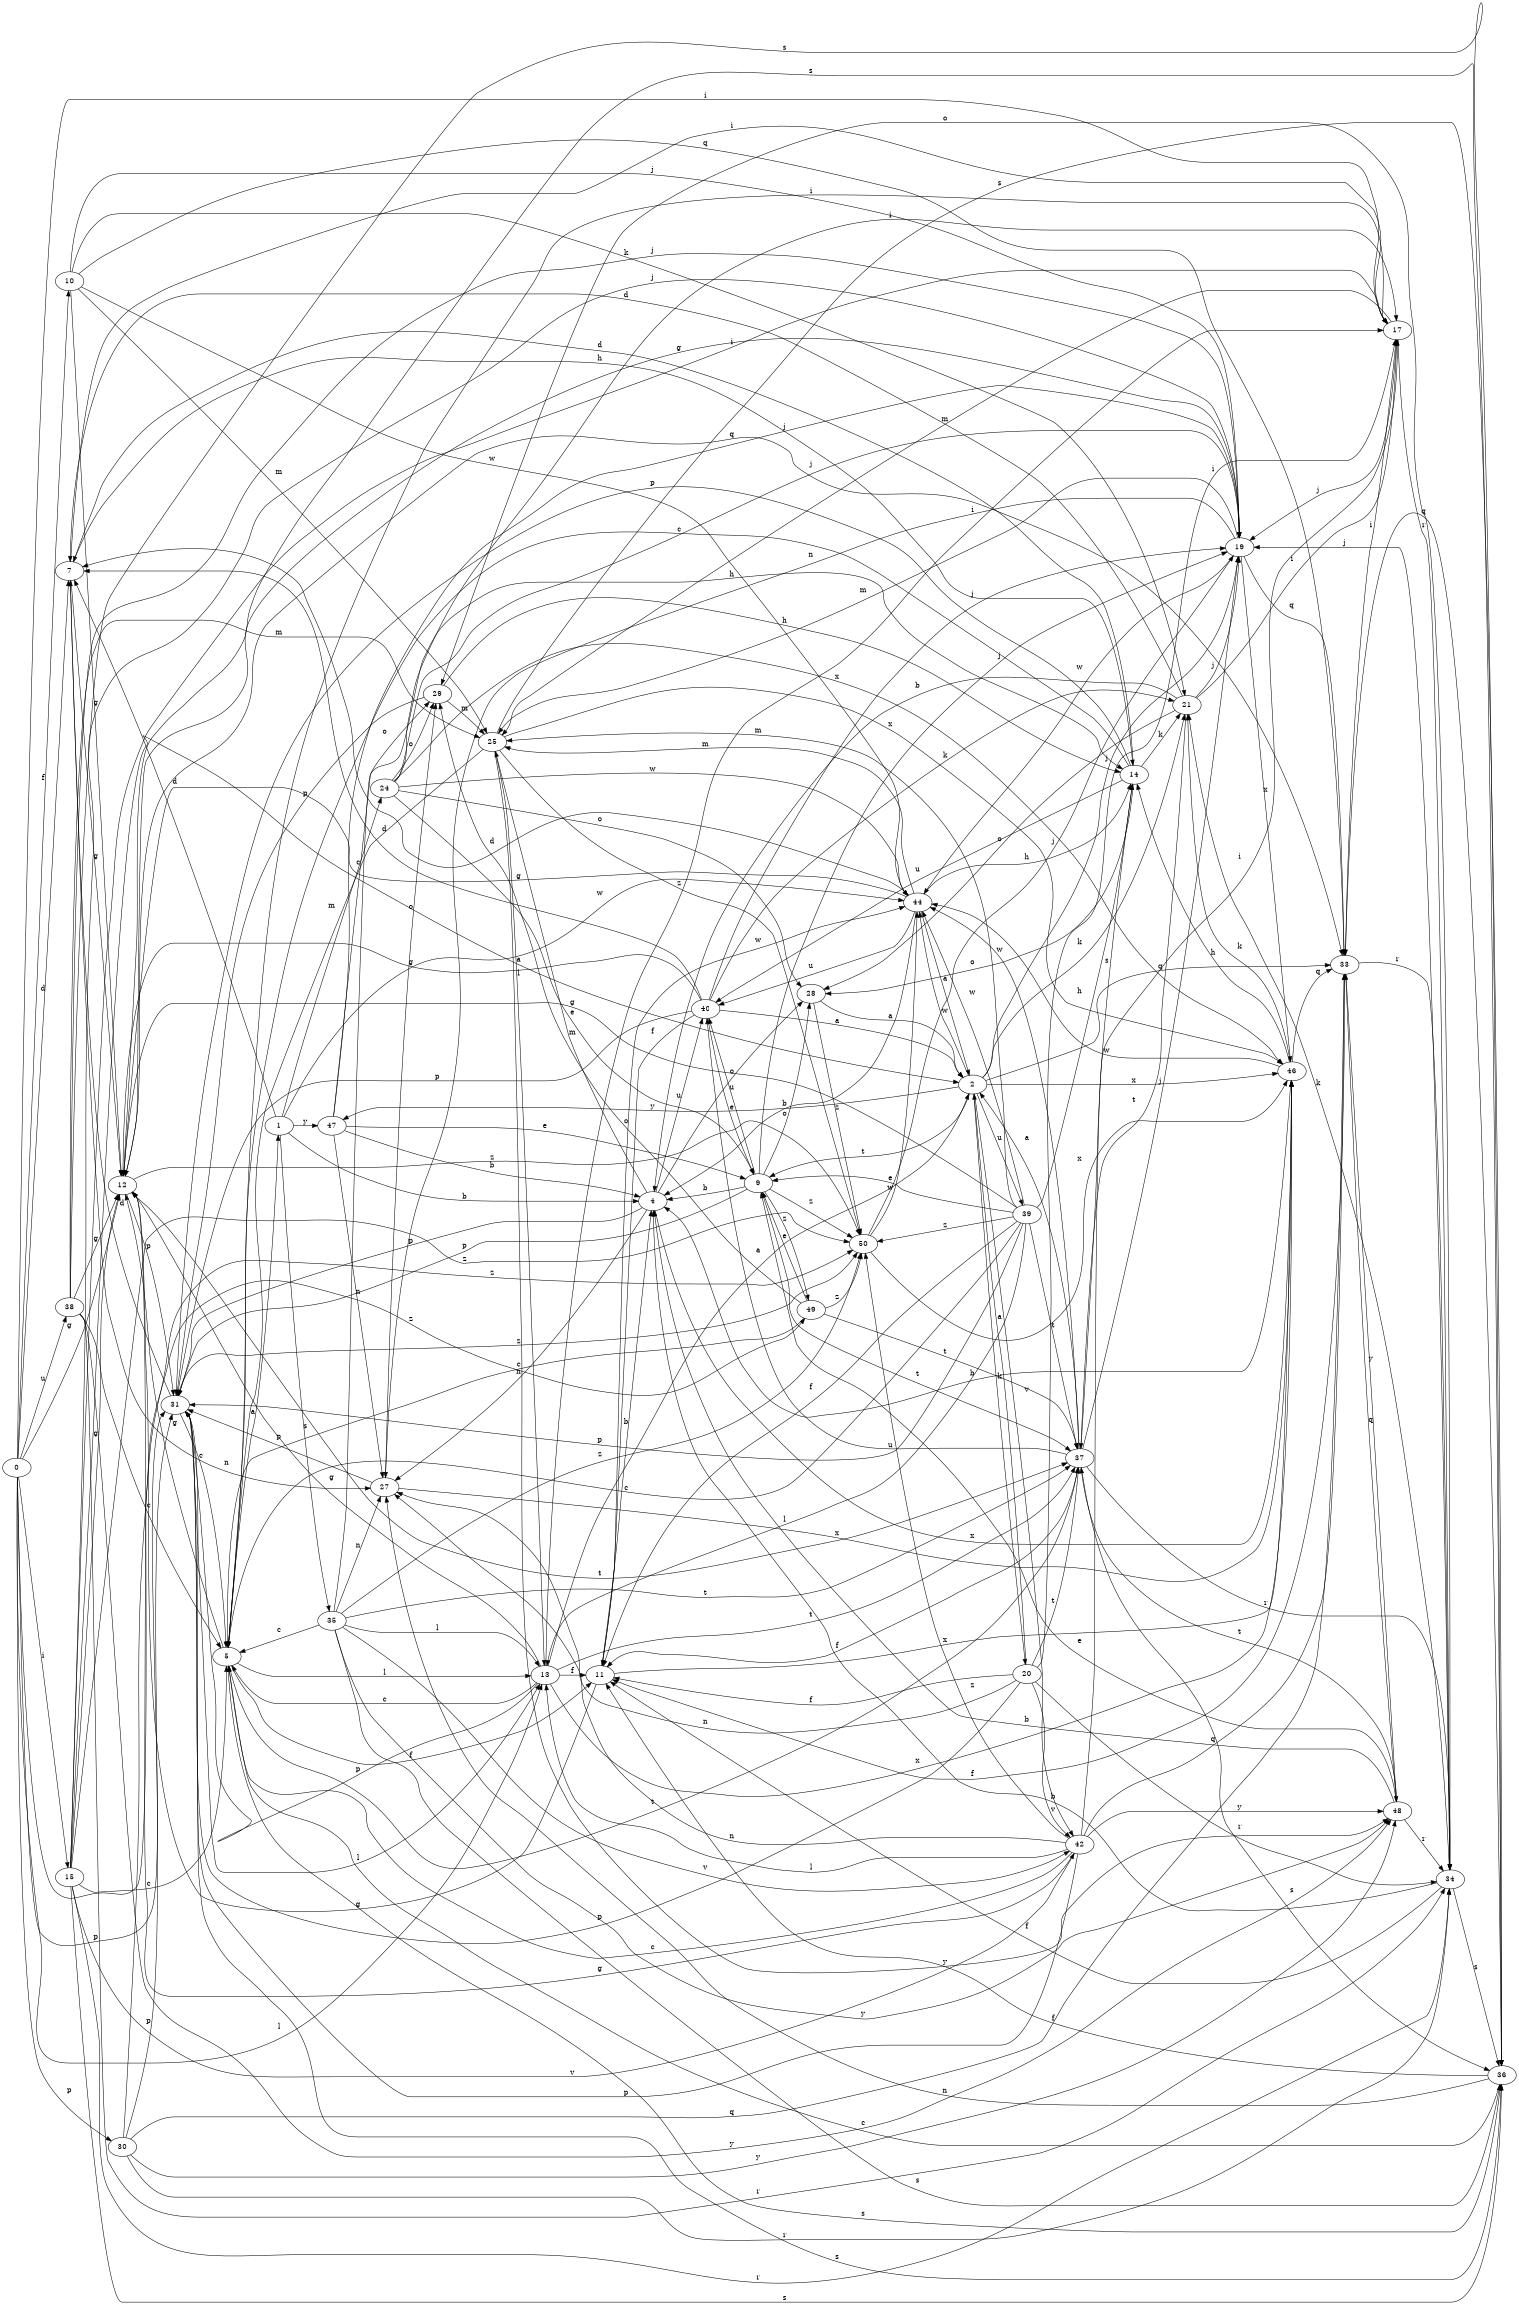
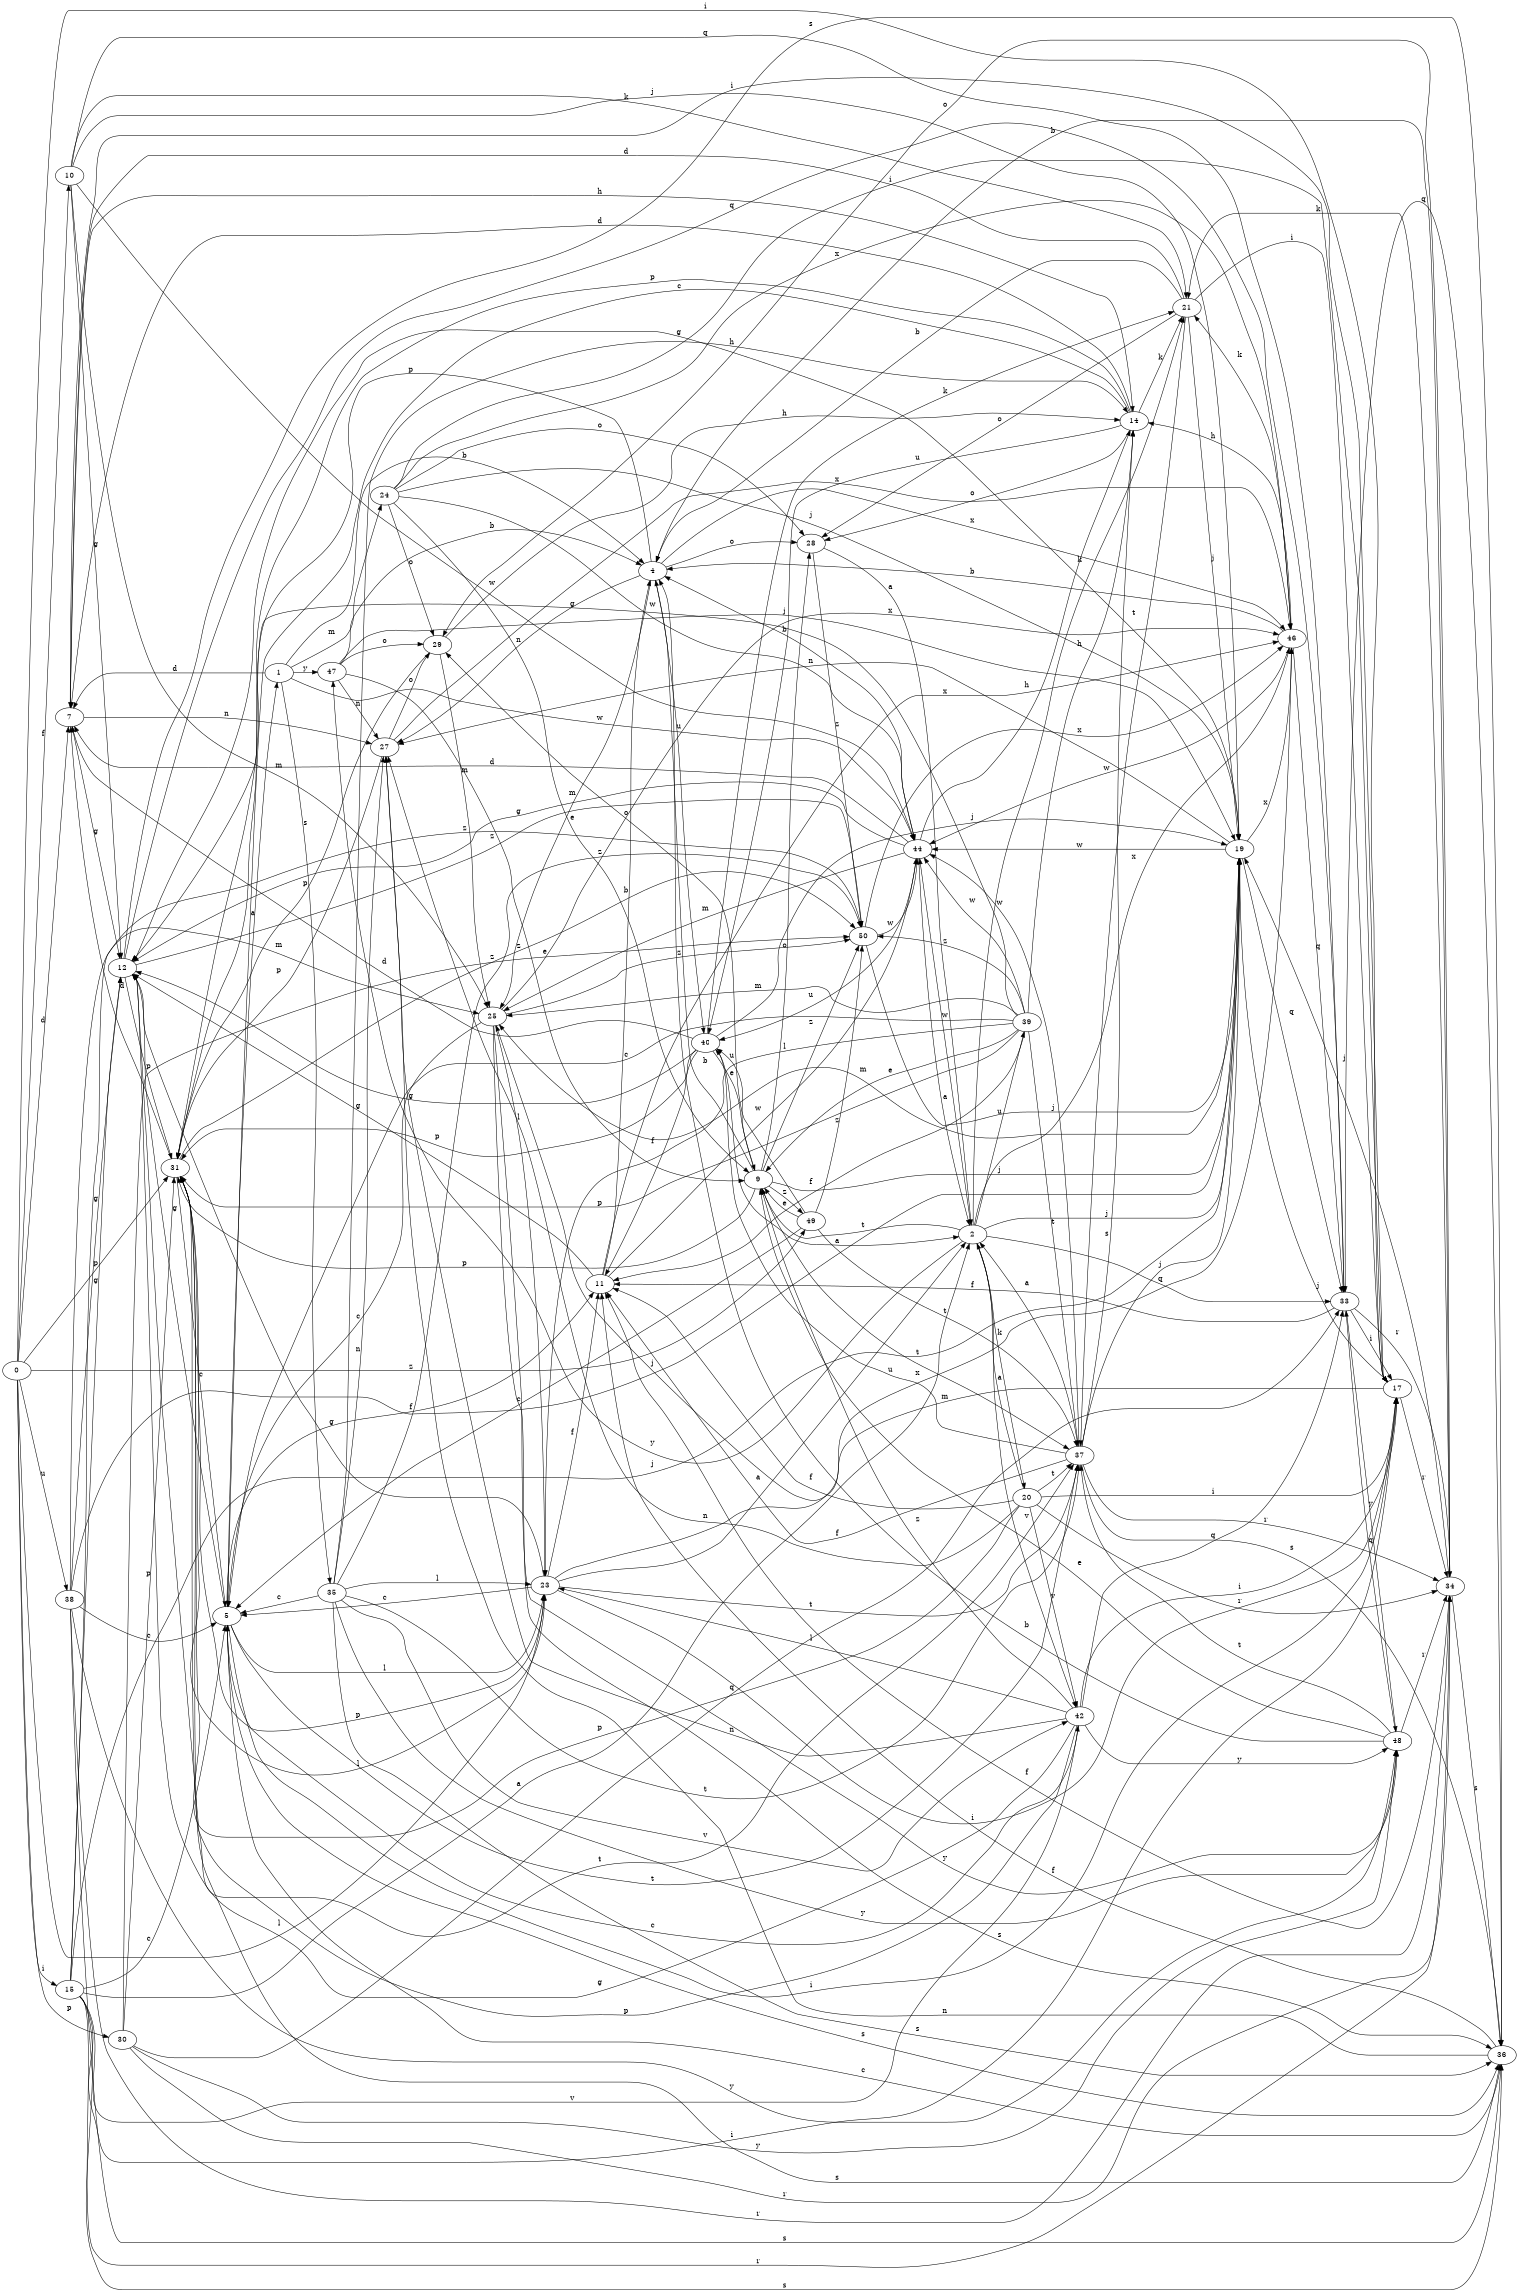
edge "0" -> "12": removed, label "g"
edge "42" -> "50": now "42" -> "9"
node "13": label "13" -> "23"
